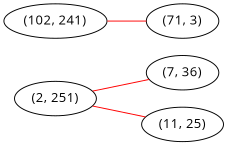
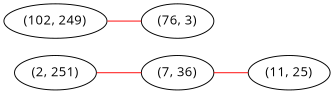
node "(102, 241)": label "(102, 241)" -> "(102, 249)"
node "(71, 3)": label "(71, 3)" -> "(76, 3)"
edge "(2, 251)" -- "(11, 25)": now "(7, 36)" -- "(11, 25)"
